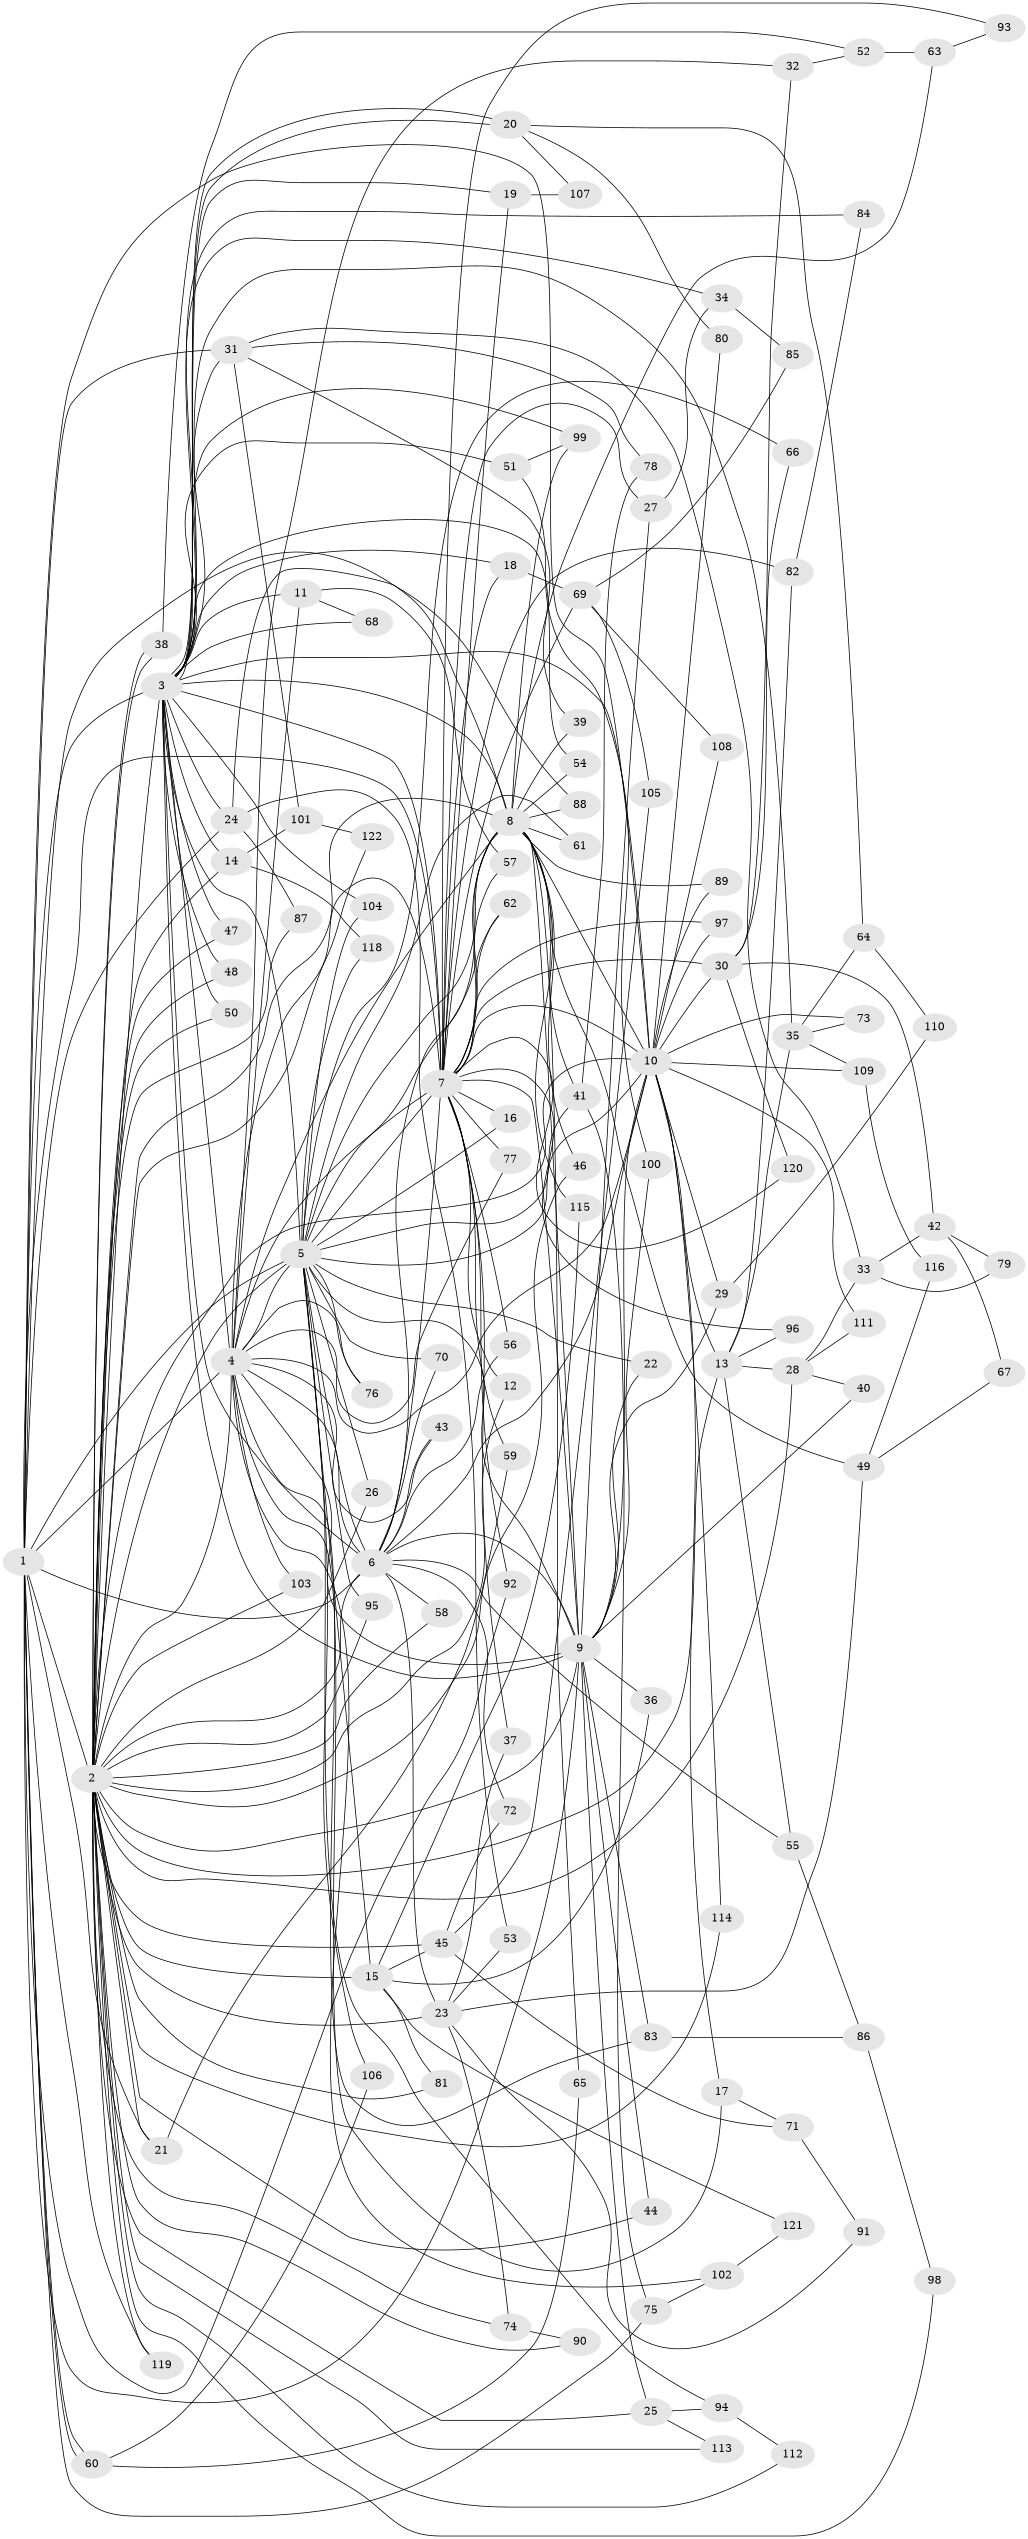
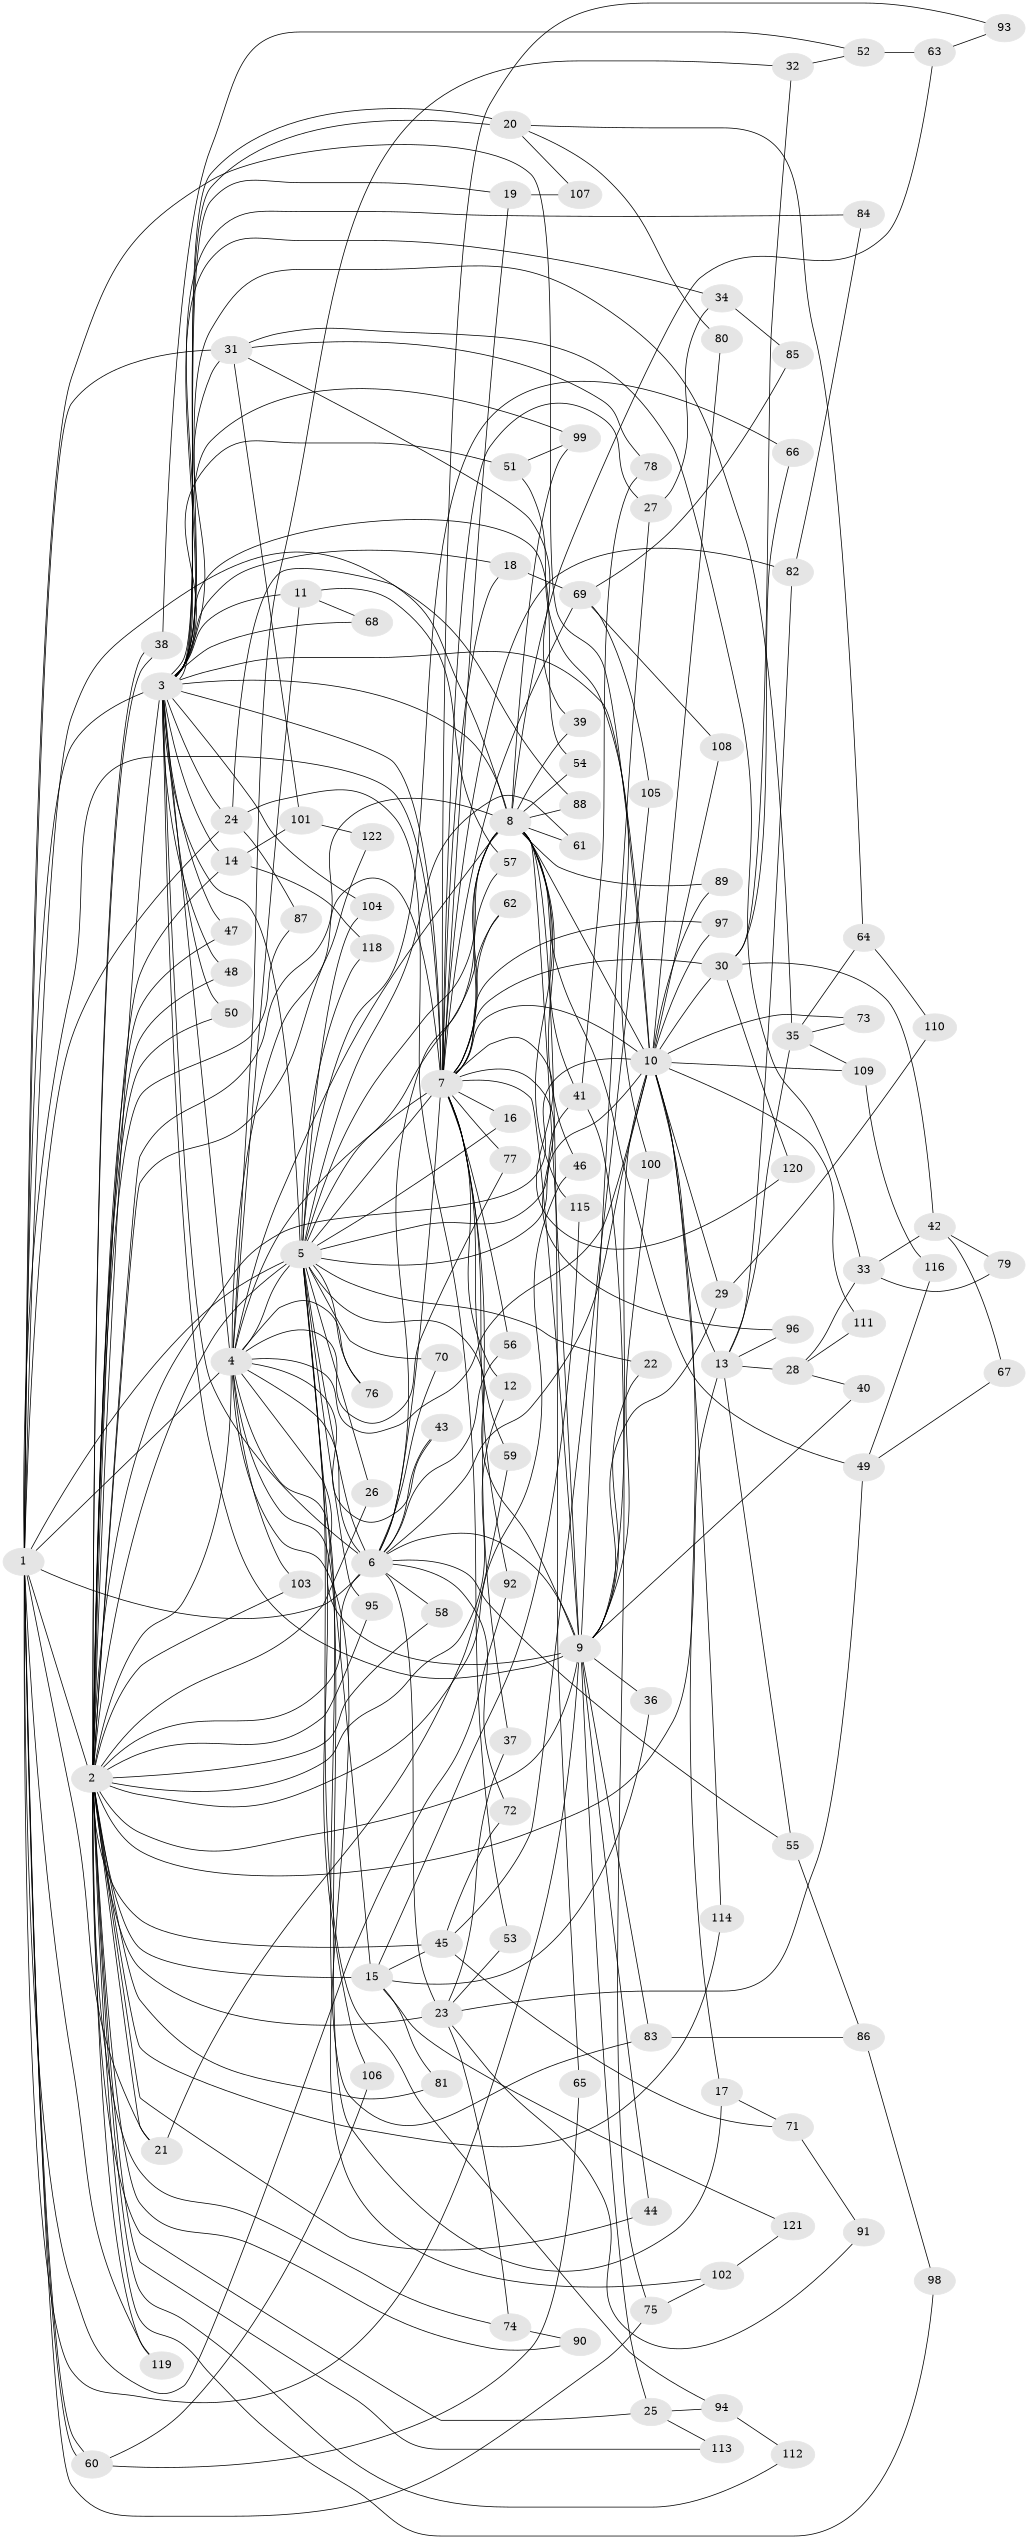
edge "28" -- "2": removed
